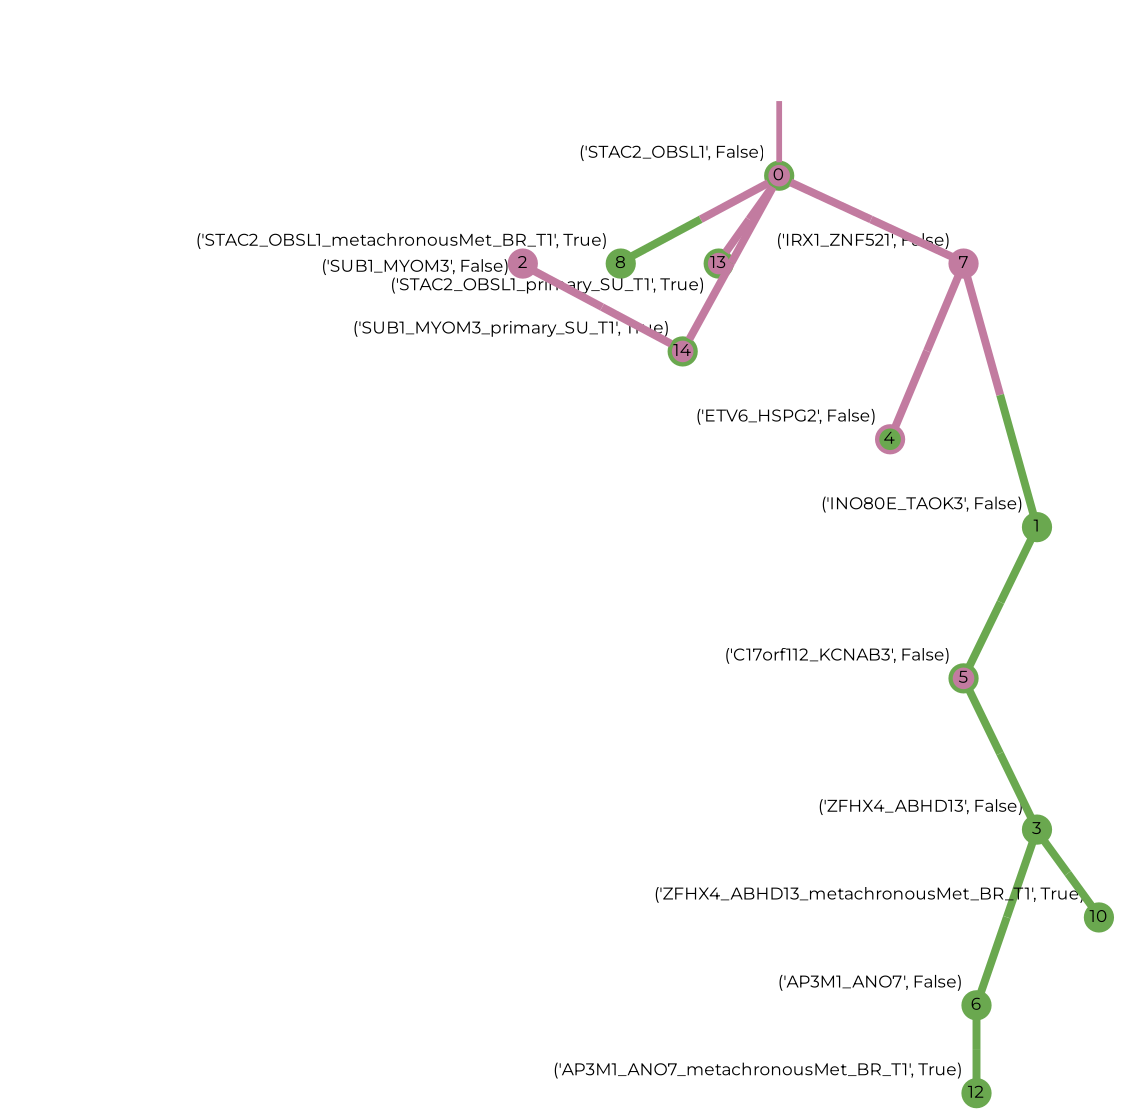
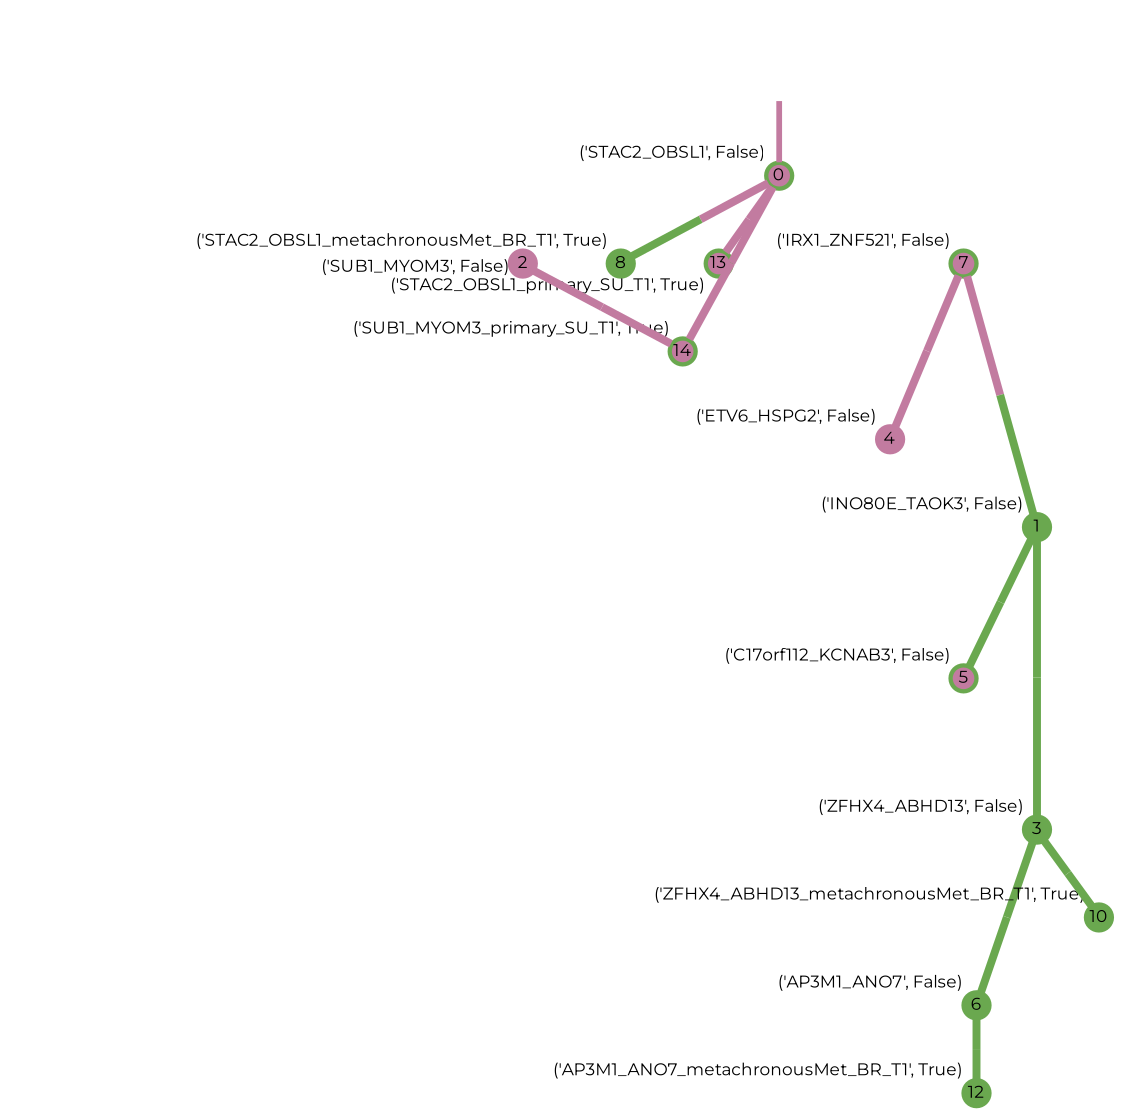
edge "0 ('STAC2_OBSL1', False)" -> "7 ('IRX1_ZNF521', False)": removed
node "7 ('IRX1_ZNF521', False)": color #c27ba0ff -> #6aa84fff
node "4 ('ETV6_HSPG2', False)": fillcolor #6aa84fff -> #c27ba0ff
edge "5 ('C17orf112_KCNAB3', False)" -> "3 ('ZFHX4_ABHD13', False)": now "1 ('INO80E_TAOK3', False)" -> "3 ('ZFHX4_ABHD13', False)"
